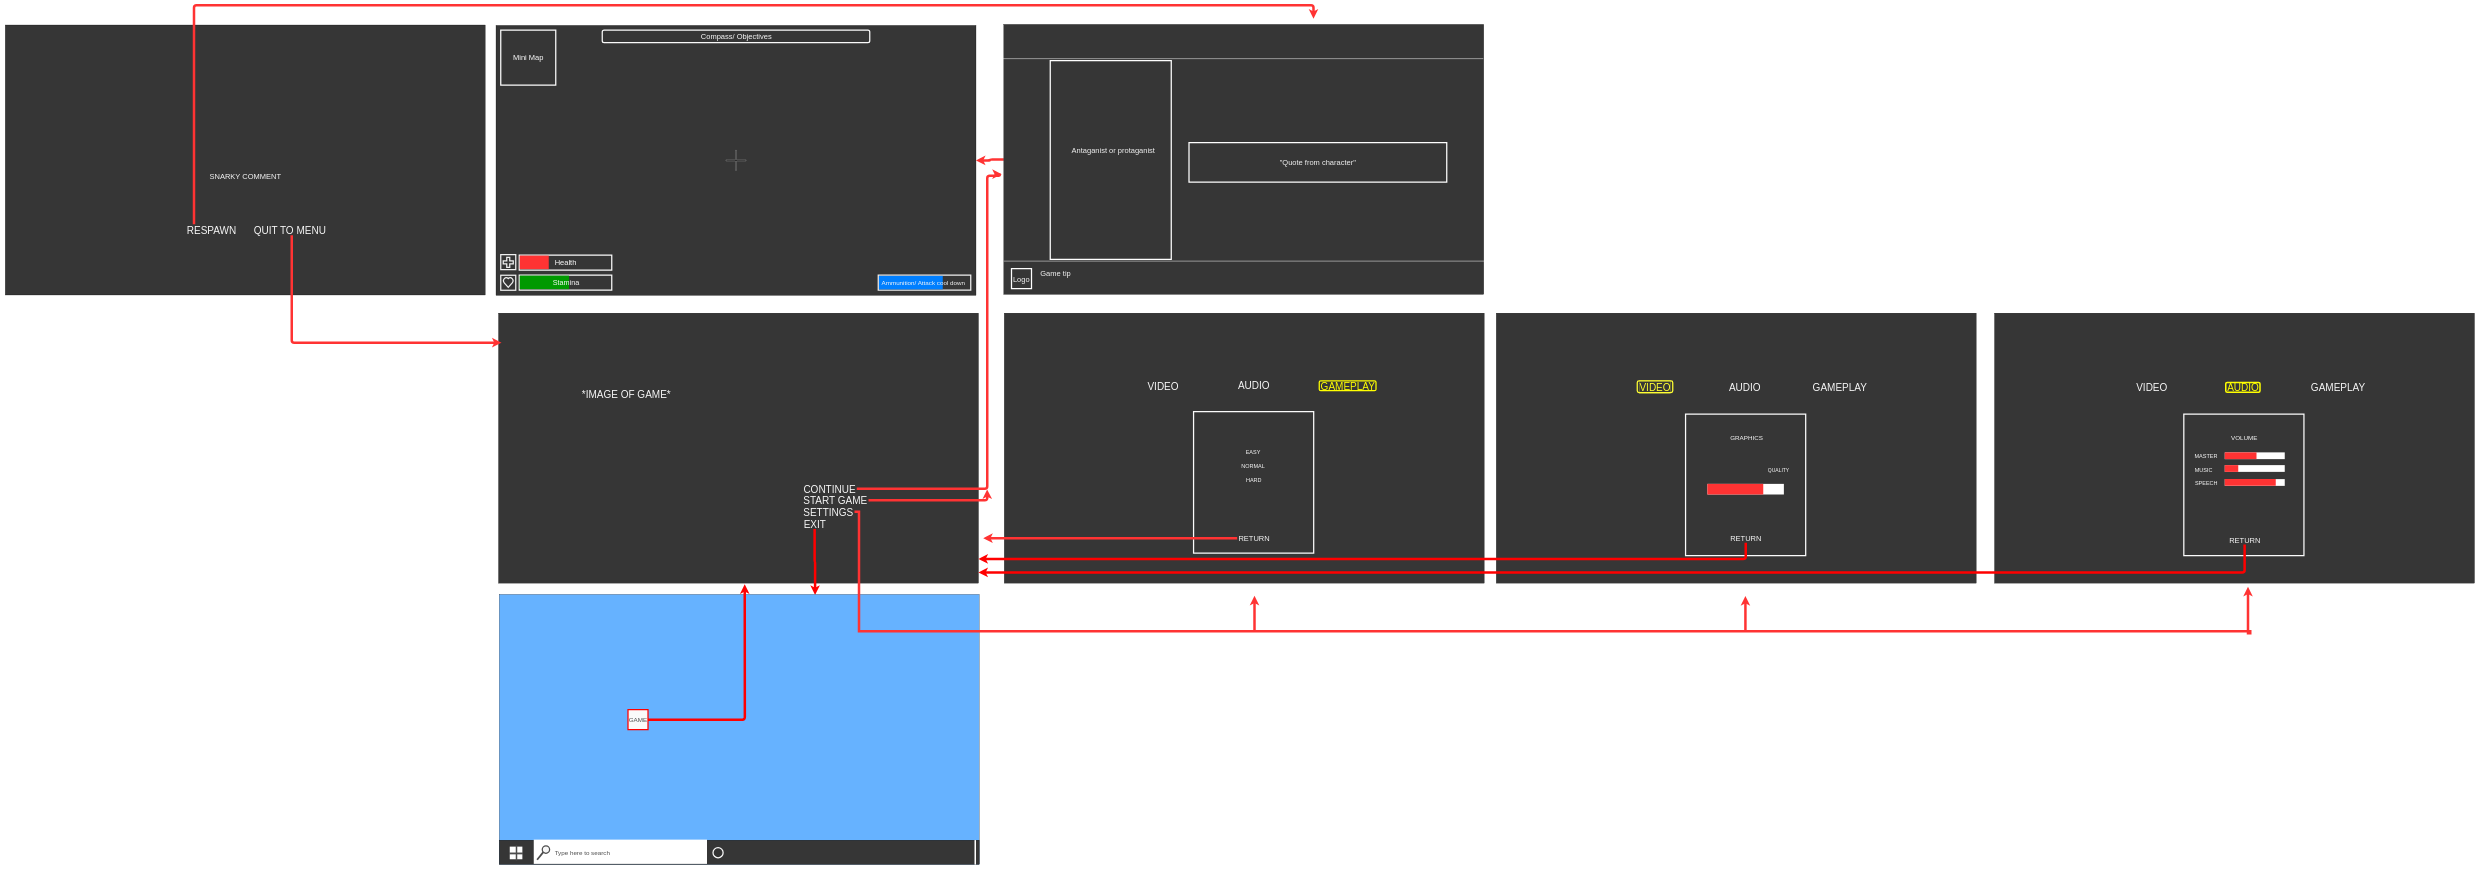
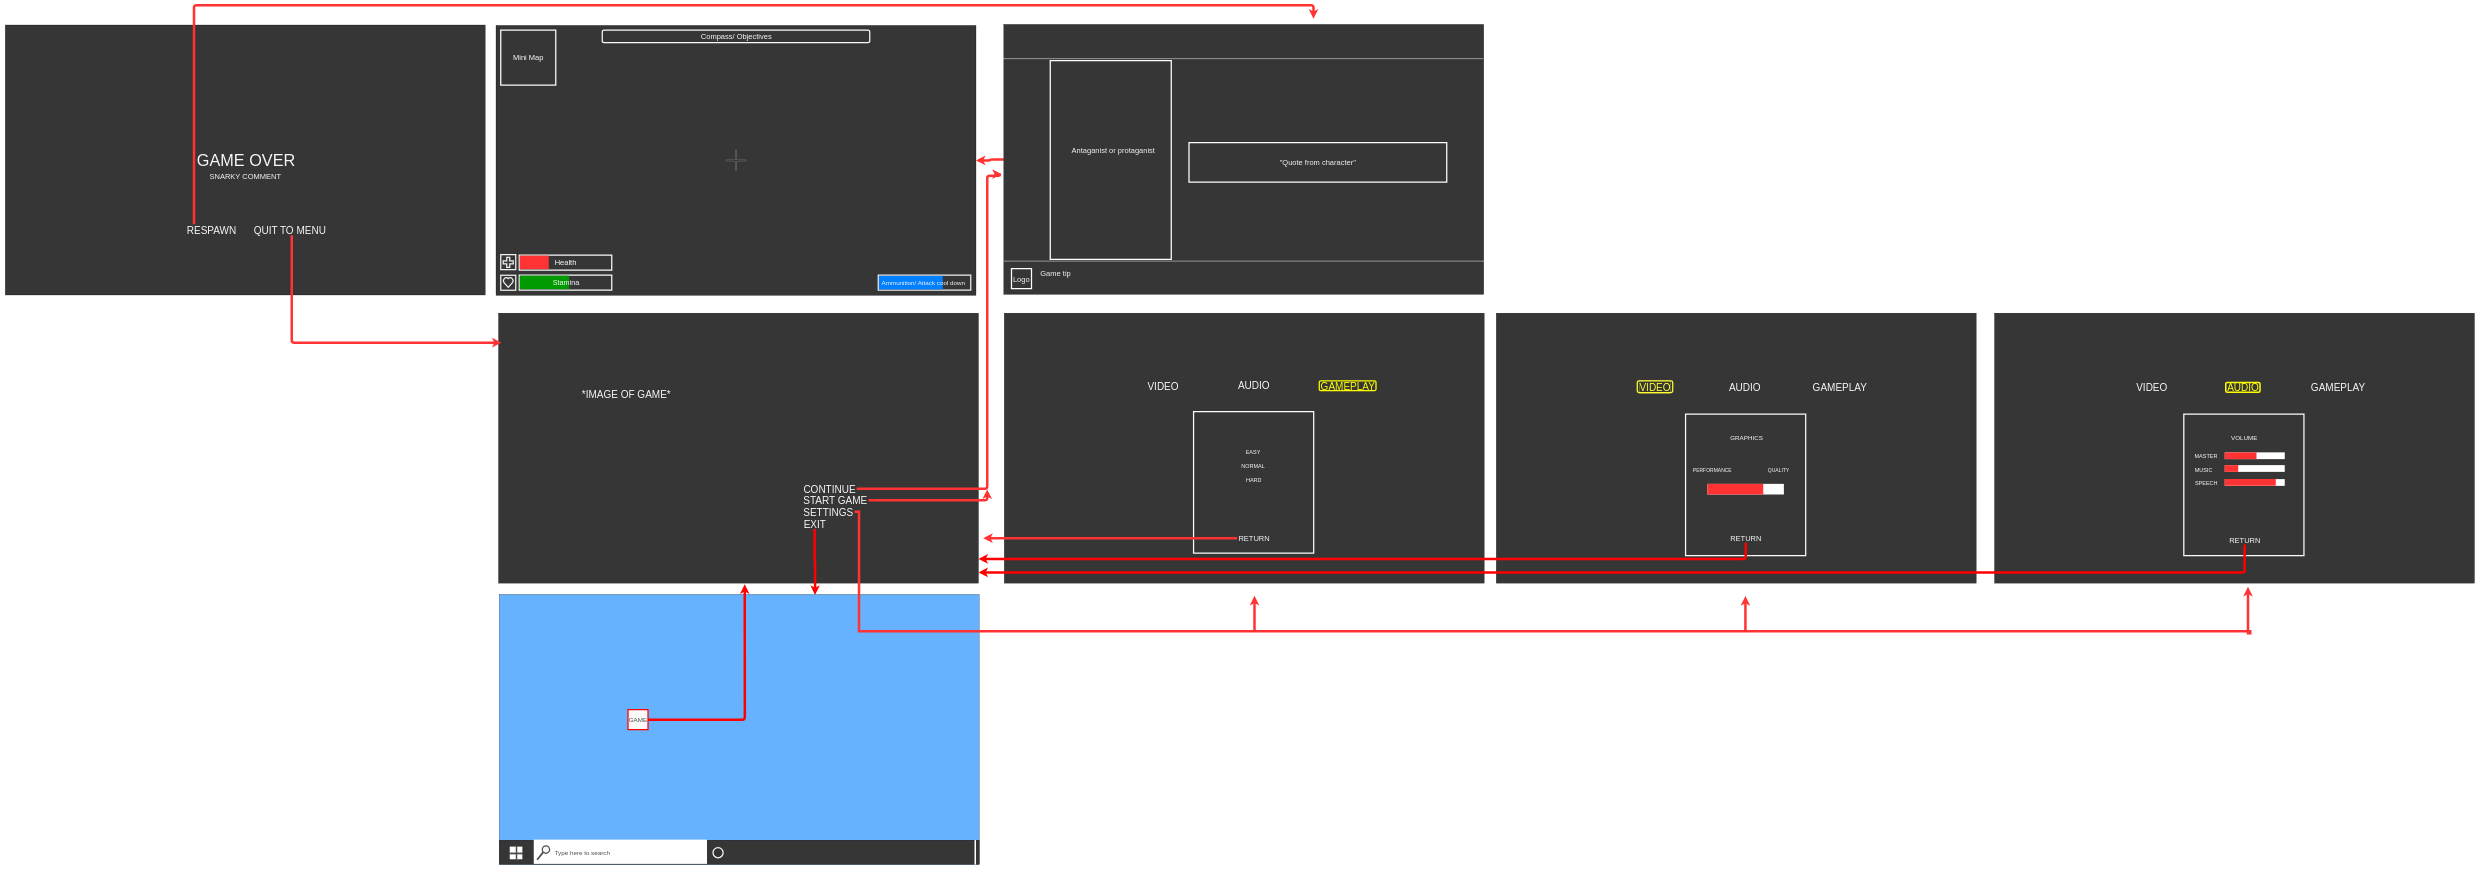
node "GAME OVER": added
node "PERFORMANCE": added
